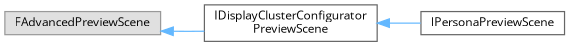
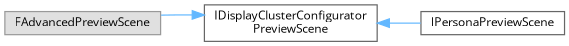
edge "IDisplayClusterConfigurator PreviewScene" -> "FAdvancedPreviewScene": reversed
